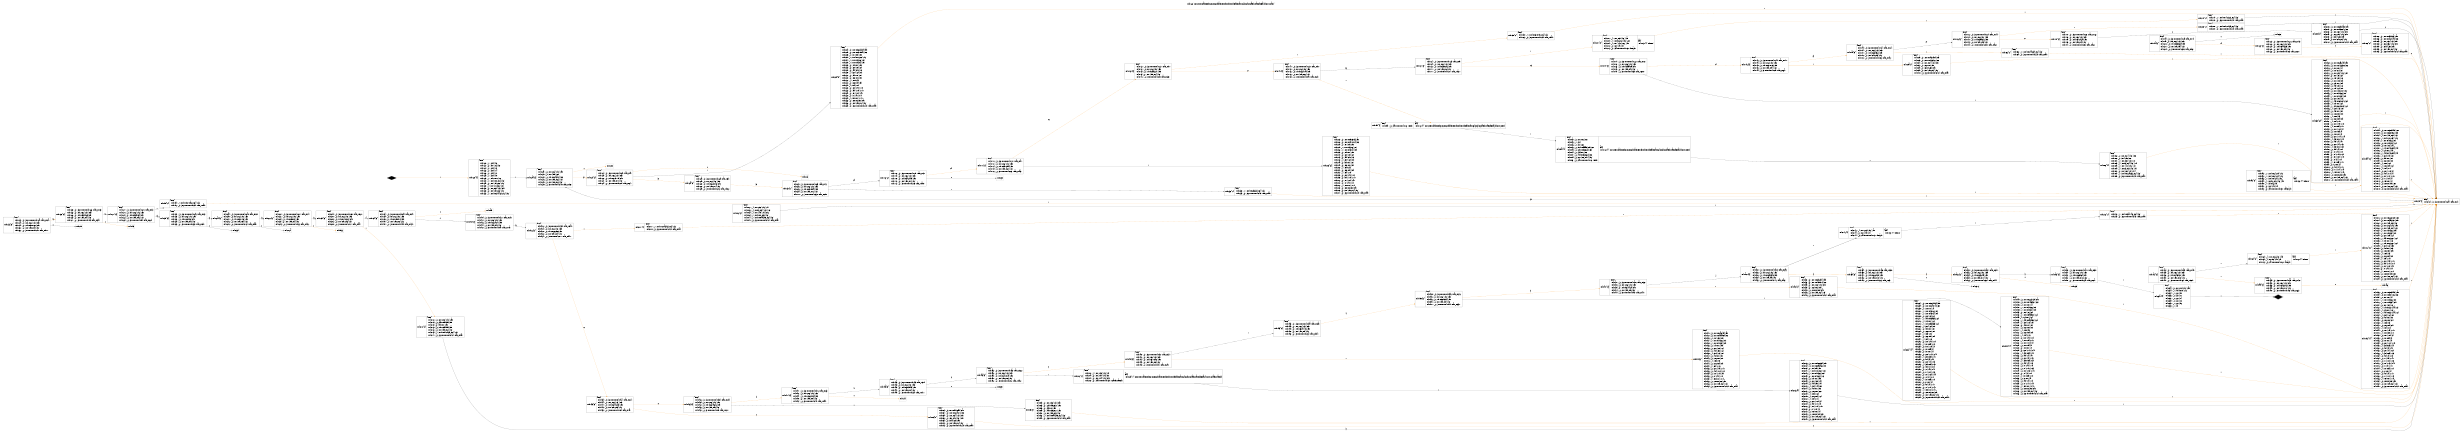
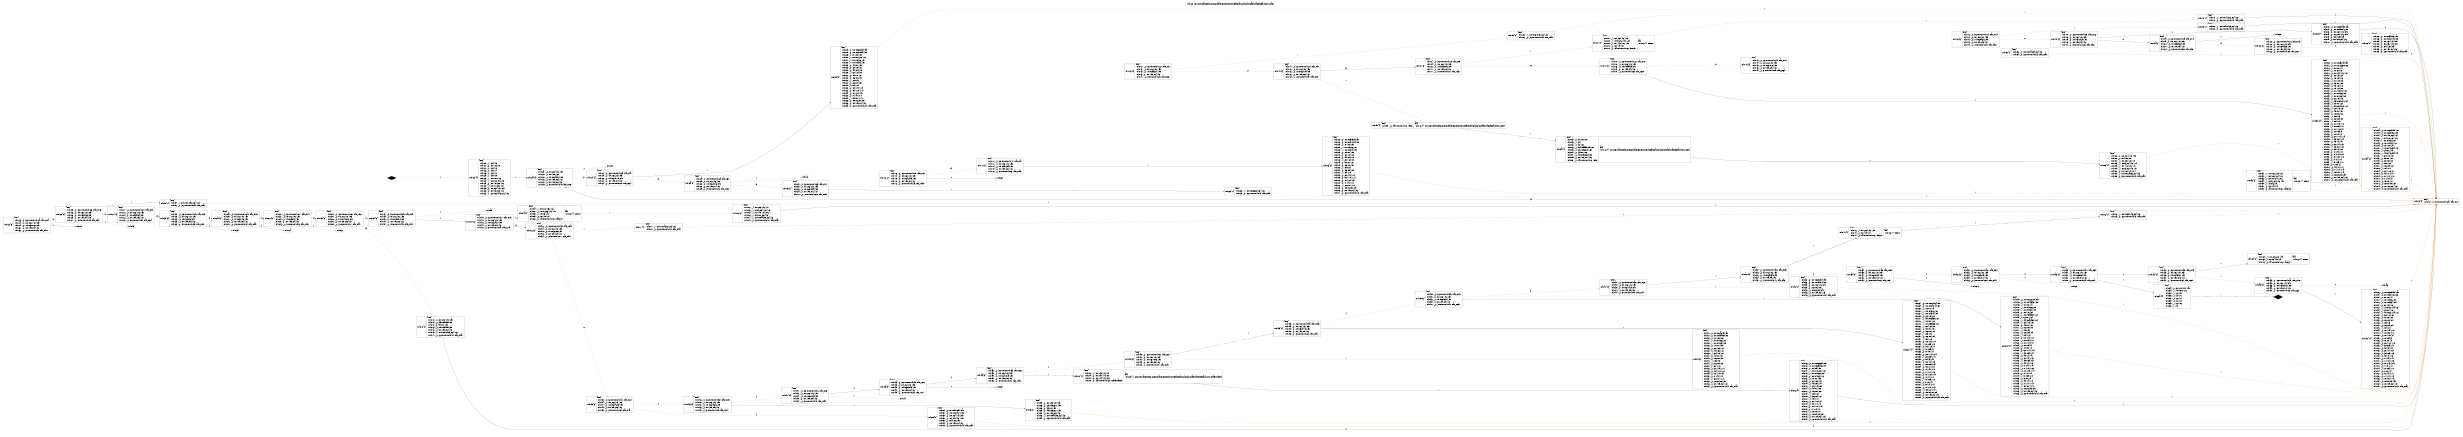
edge "0x4017e1 [25]" -> "0x4017fa [25]": added, label "19"
node "0x4017af [25]": removed
node "0x401cea [27]": removed
edge "0x40171c [22]" -> "0x401732 [25]": removed, label "28"
edge "0x4016c4 [22]" -> "0x402248": now "0x4016da [22]" -> "0x402248"
edge "0x4016f0 [22]" -> "0x401706 [22]": removed, label "29"
edge "0x401877 [25]" -> "0x401f0f [12]": now "0x40185e [25]" -> "0x401f0f [12]"
node "0x401e4a [23]": added
edge "0x4018db [25]" -> "0x402127 [31]": label " 1" -> " 25"
node "0x401c78 [102]": removed
edge "0x401a6b [25]" -> "0x401a84 [25]": added, label "2"
edge "0x401a9d [25]" -> "0x401d05 [144]": added, label "1"
edge "0x4019d5 [25]" -> "0x402254 [144]": added, label "1"
